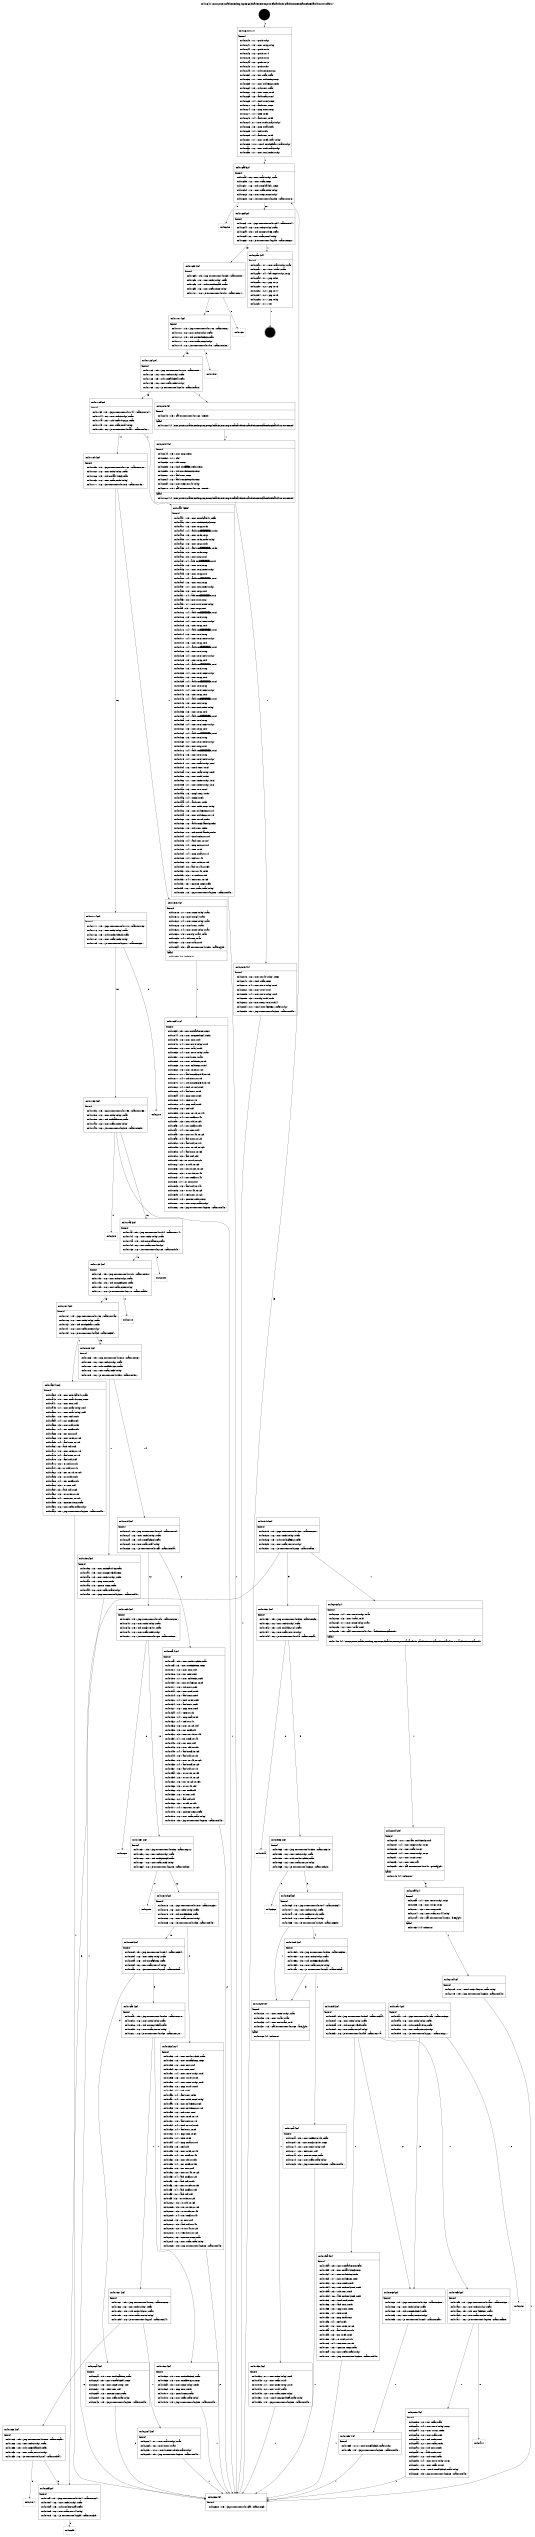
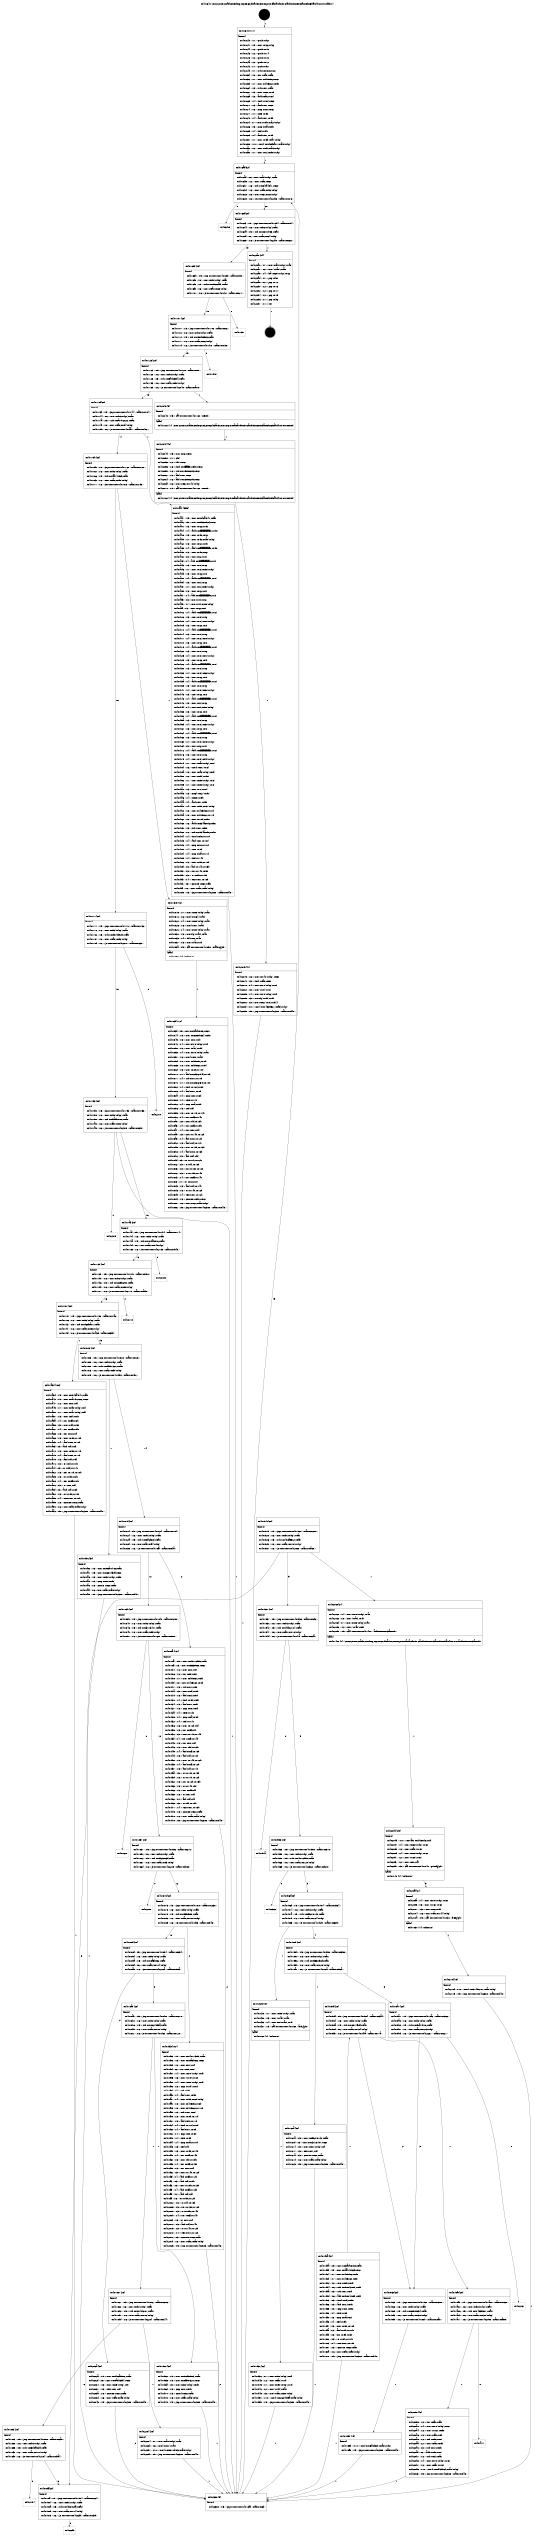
edge "0x40198b [28]" -> "0x401d29 [19]": now "0x40198b [28]" -> "0x4019a7 [28]"
edge "0x4019df [28]" -> "0x401dba [91]": reversed
